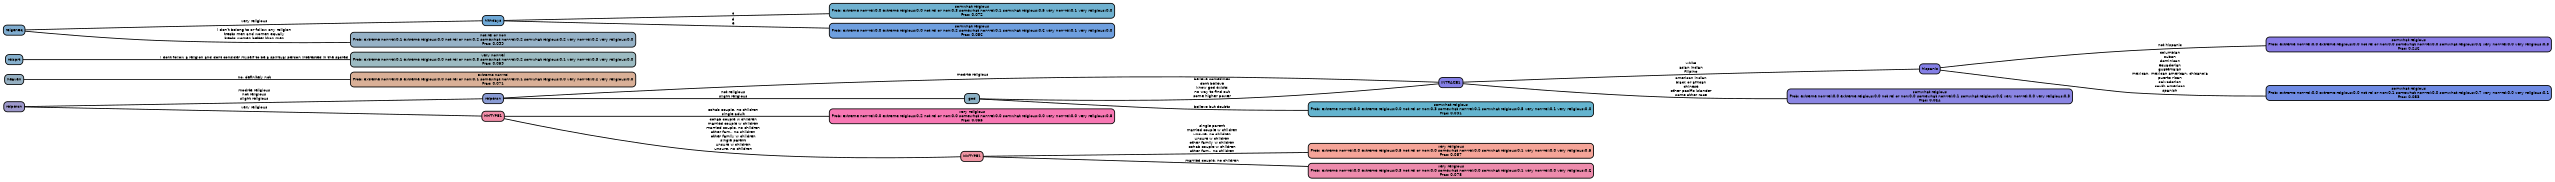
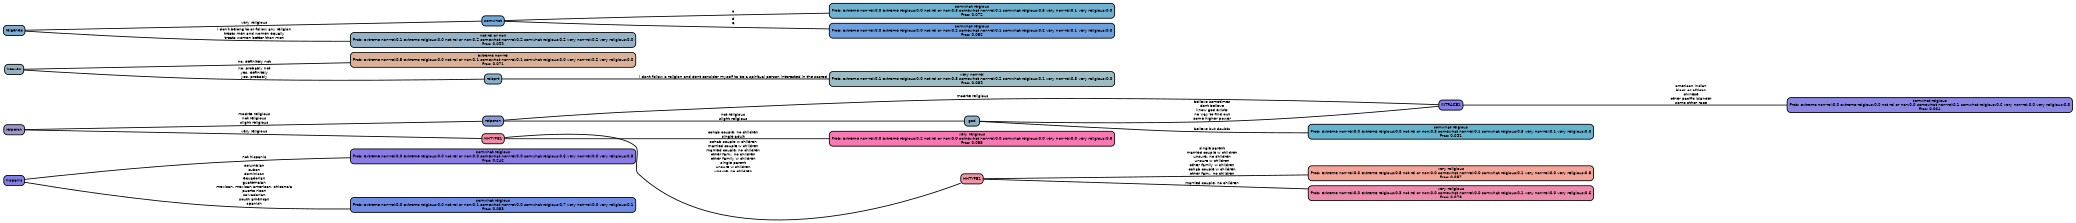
node "hlthdays": label "hlthdays" -> "somwhat"
edge "hispanic" -- "INTRACE1": removed, label "white asian indian filipino"
edge "heaven" -- "relsprt": added, label "no, probably not yes, definitely yes, probably"
